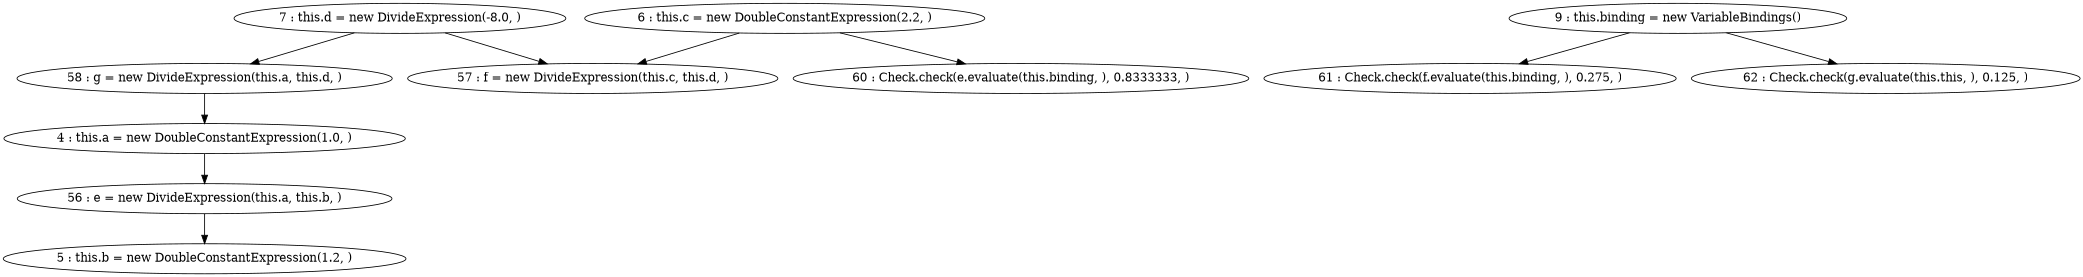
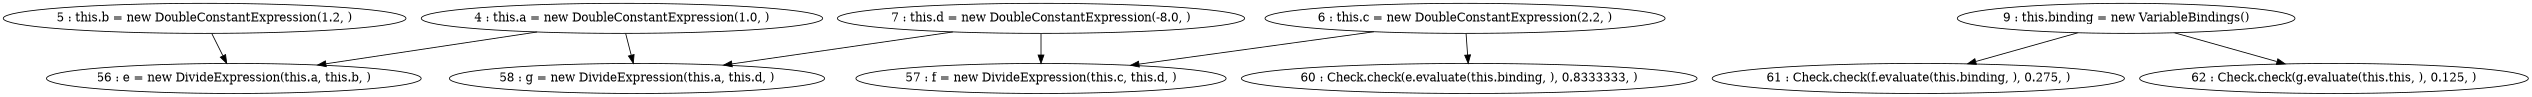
node "7 : this.d = new DivideExpression(-8.0, )": label "7 : this.d = new DivideExpression(-8.0, )" -> "7 : this.d = new DoubleConstantExpression(-8.0, )"
edge "58 : g = new DivideExpression(this.a, this.d, )" -> "4 : this.a = new DoubleConstantExpression(1.0, )": reversed
edge "56 : e = new DivideExpression(this.a, this.b, )" -> "5 : this.b = new DoubleConstantExpression(1.2, )": reversed
